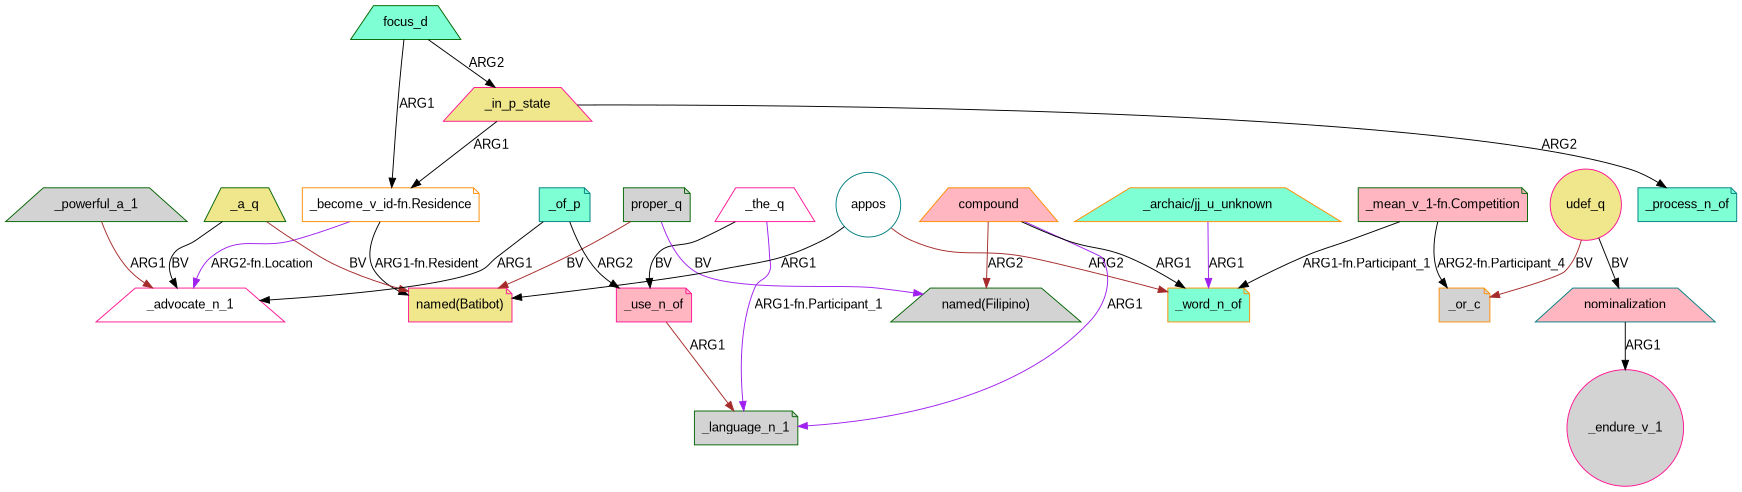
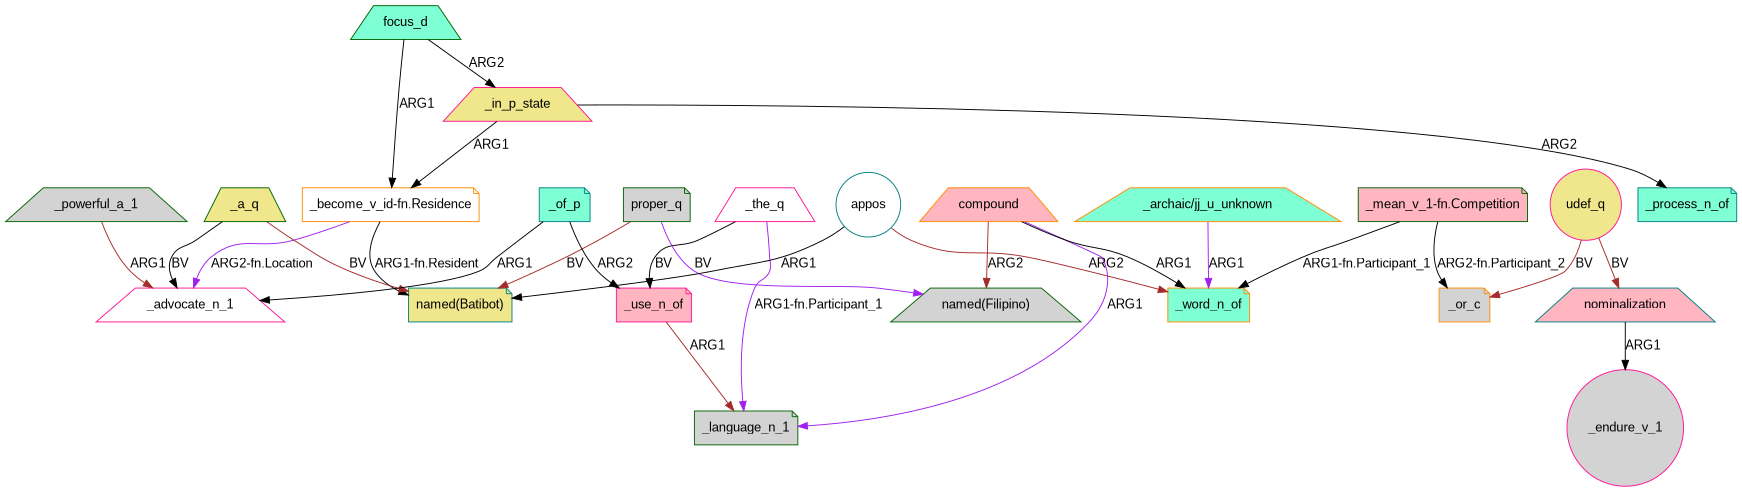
edge "udef_q" -> "nominalization": color black -> brown
edge "_mean_v_1-fn.Competition" -> "_or_c": label "ARG2-fn.Participant_4" -> "ARG2-fn.Participant_2"
node "named(Batibot)": color deeppink -> teal
